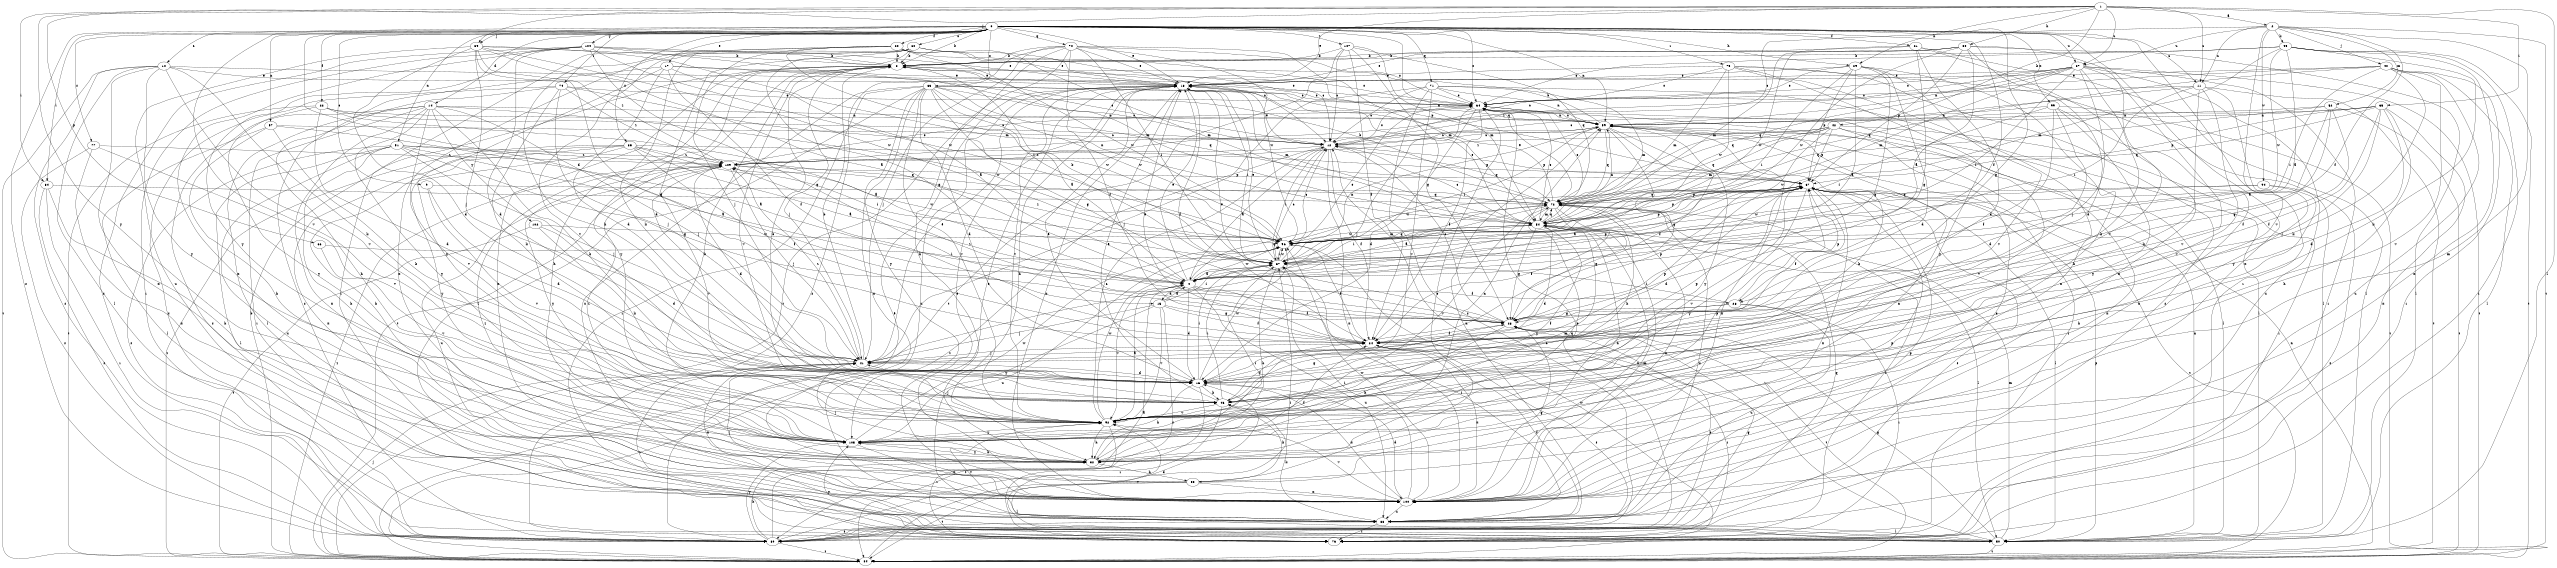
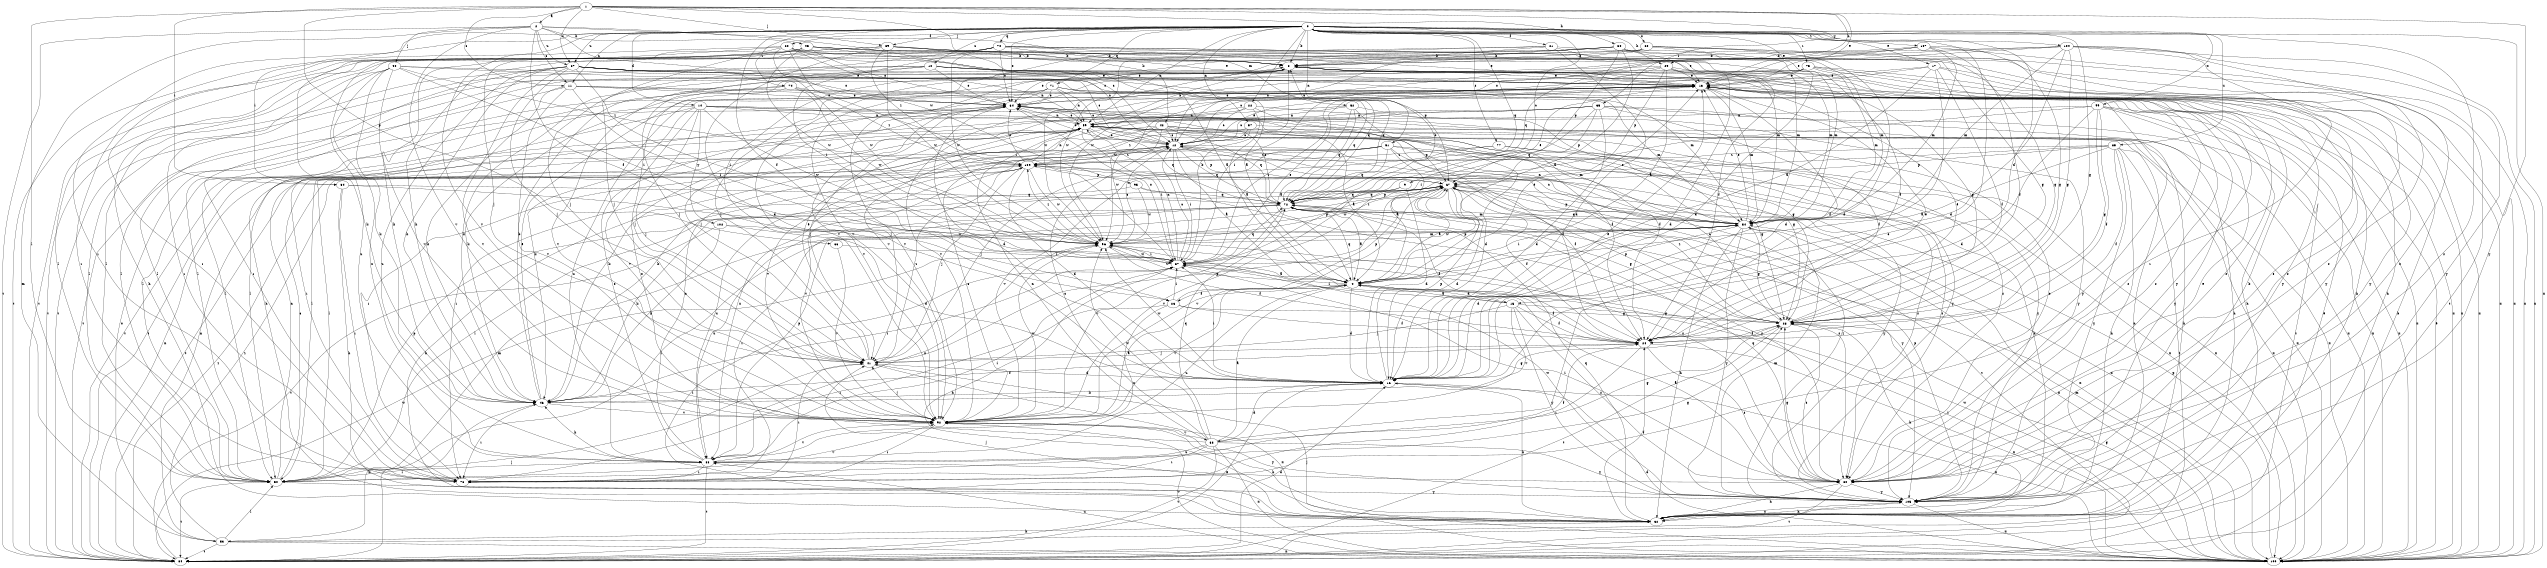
node "94": label "94" -> "95"
edge "41" -> "8": label "b" -> "j"
edge "99" -> "28": added, label "g"
edge "63" -> "92": reversed
edge "88" -> "84": added, label "t"
